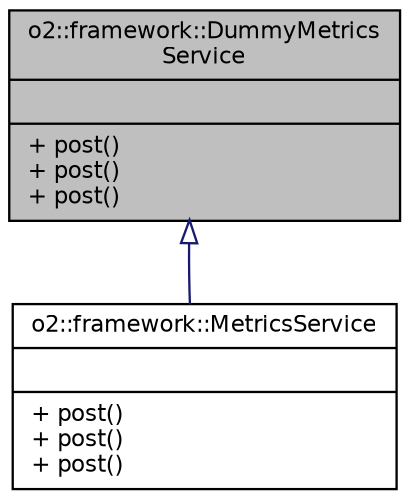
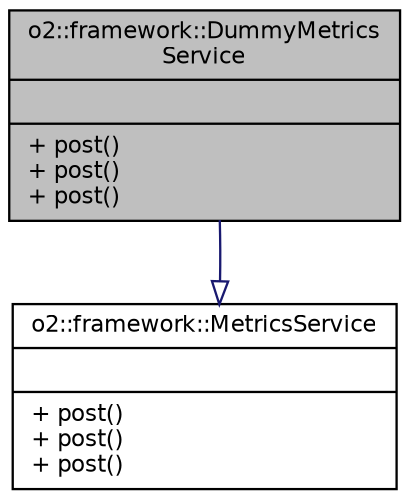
edge "o2::framework::MetricsService" -> "o2::framework::DummyMetrics": reversed
